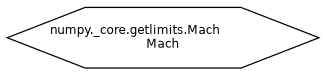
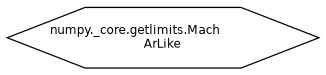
node "numpy._core.getlimits.Mach Mach": label "numpy._core.getlimits.Mach Mach" -> "numpy._core.getlimits.Mach ArLike"
